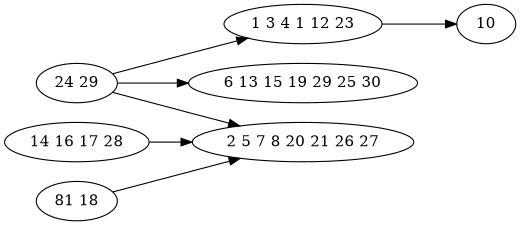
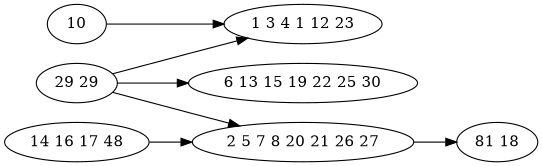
edge "1 3 4 1 12 23" -> "10": reversed
node "24 29": label "24 29" -> "29 29"
node "6 13 15 19 29 25 30": label "6 13 15 19 29 25 30" -> "6 13 15 19 22 25 30"
node "14 16 17 28": label "14 16 17 28" -> "14 16 17 48"
edge "81 18" -> "2 5 7 8 20 21 26 27": reversed
